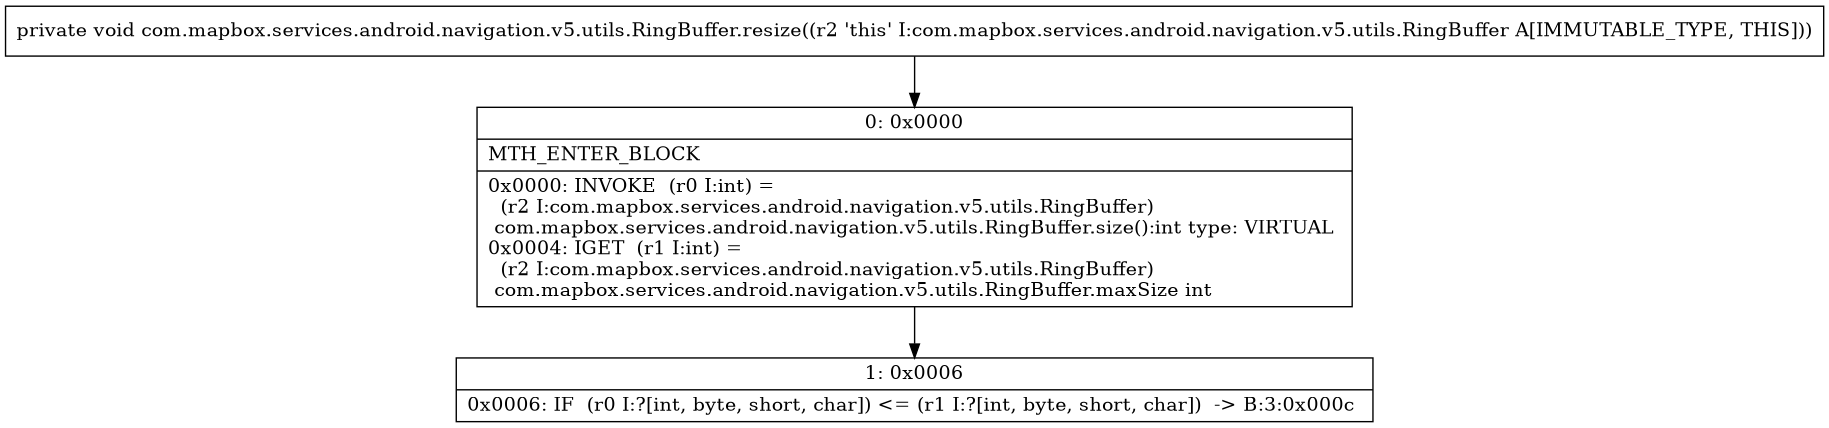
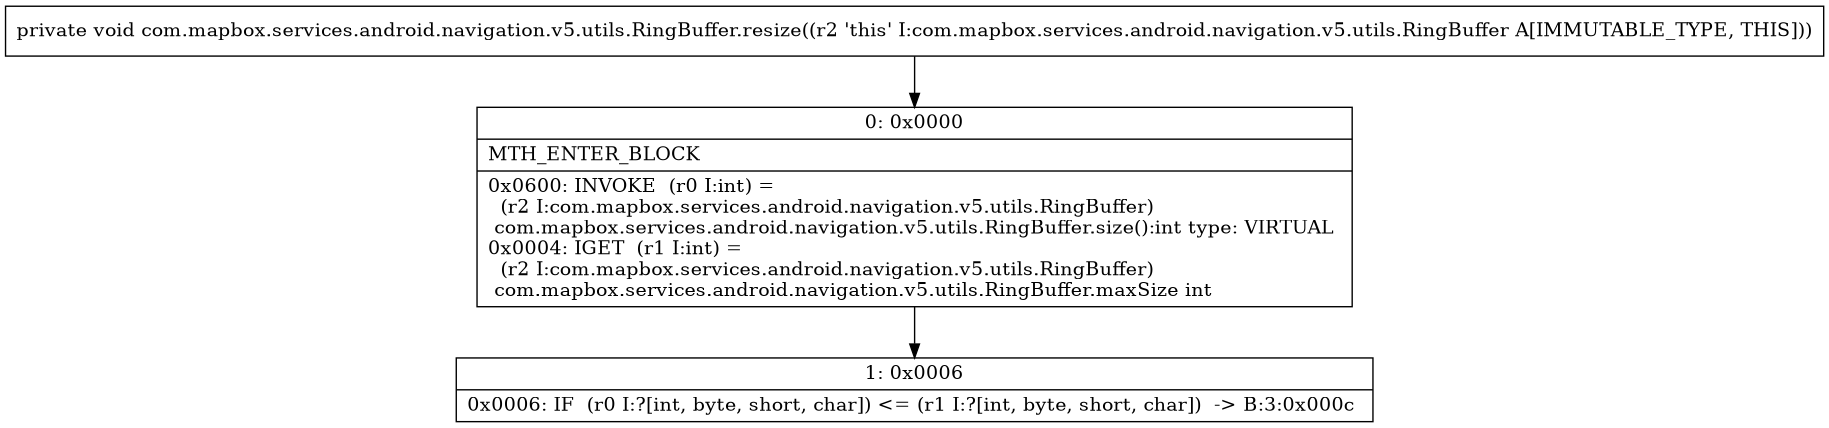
node "0: 0x0000": text "0x0000: INVOKE  (r0 I:int) =" -> "0x0600: INVOKE  (r0 I:int) ="
